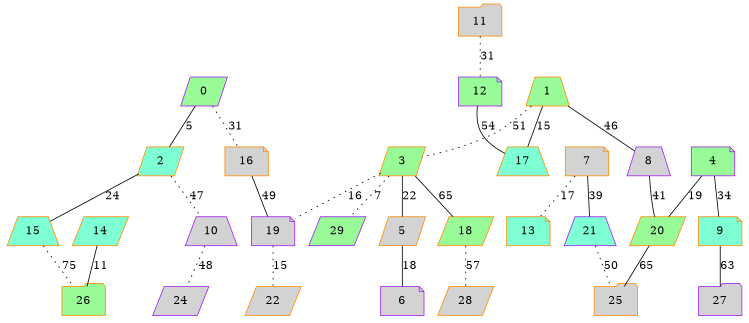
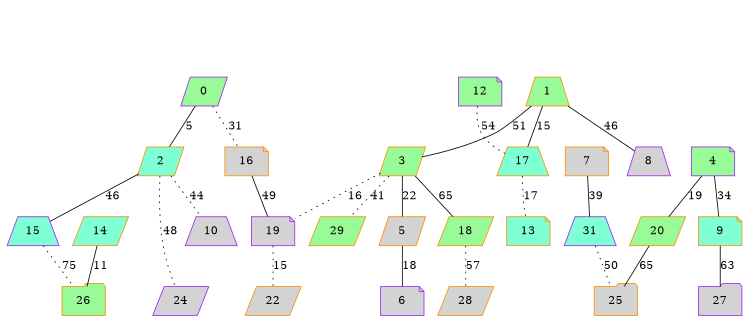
node "11": removed
edge "12" -- "17": style solid -> dotted
edge "1" -- "3": style dotted -> solid
edge "2" -- "15": label "24" -> "46"
edge "2" -- "10": label "47" -> "44"
edge "3" -- "29": label "7" -> "41"
edge "7" -- "13": now "17" -- "13"
edge "8" -- "20": removed, label "41"
node "15": color darkorange -> purple
node "29": color purple -> darkorange
node "21": label "21" -> "31"
edge "10" -- "24": now "2" -- "24"
